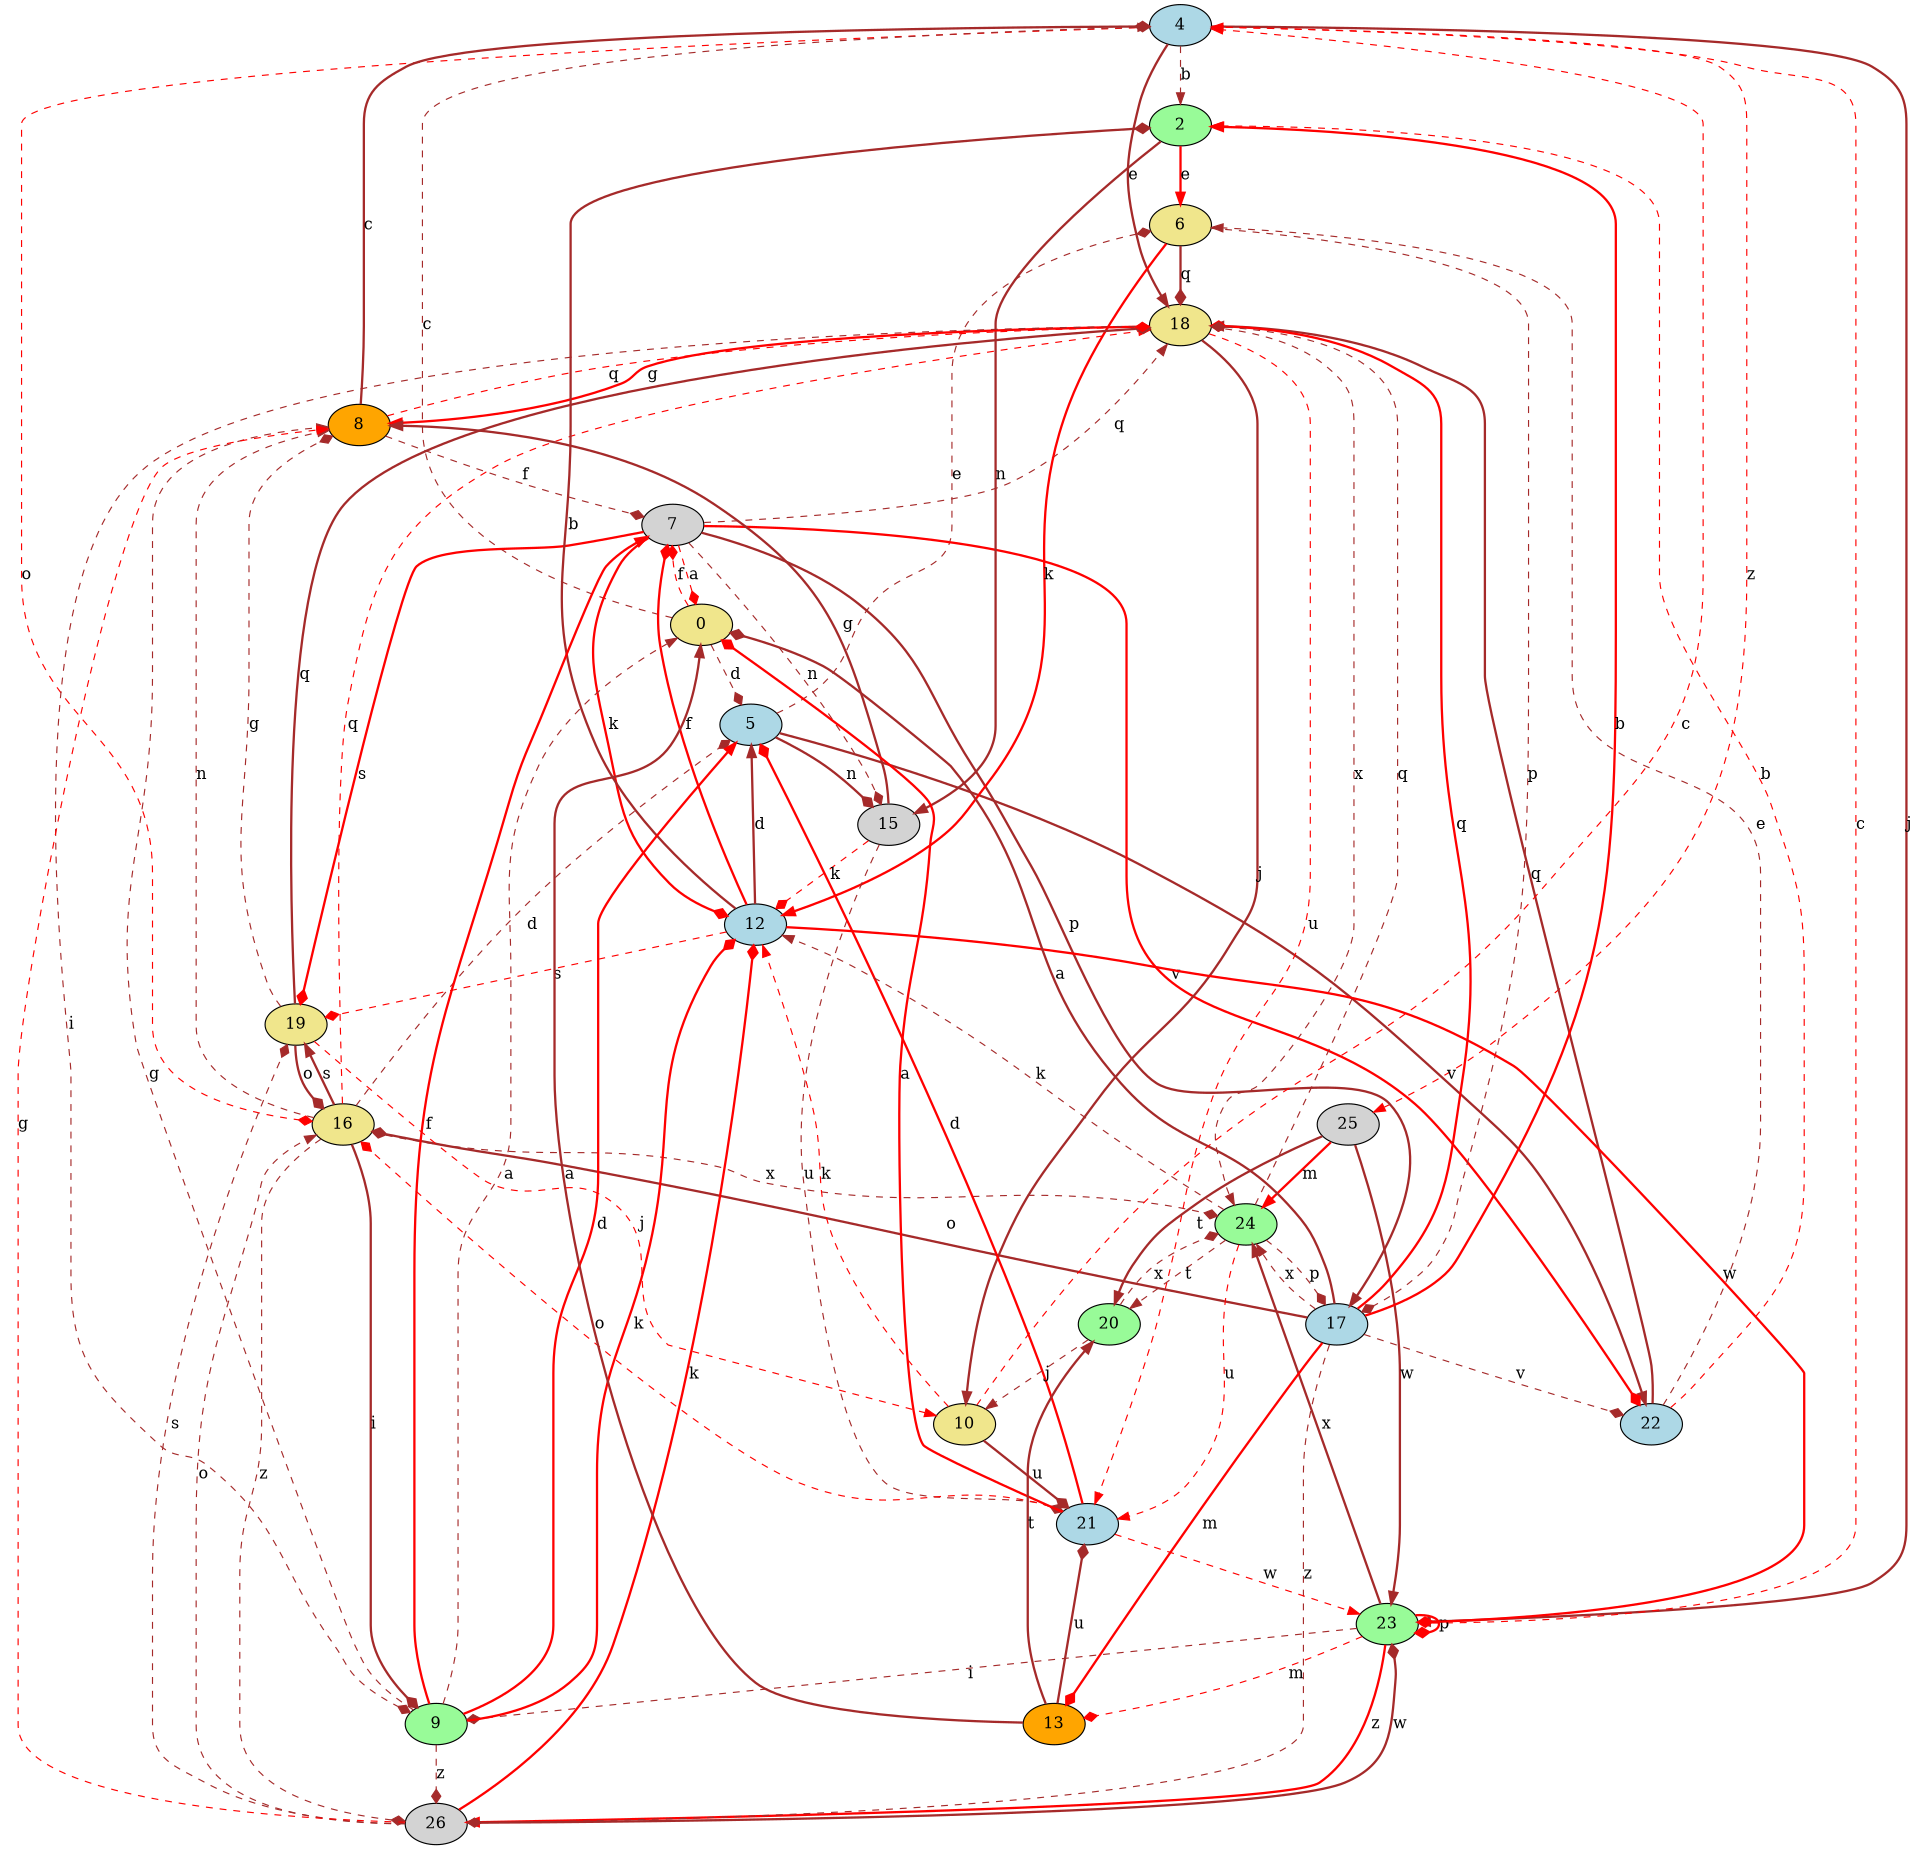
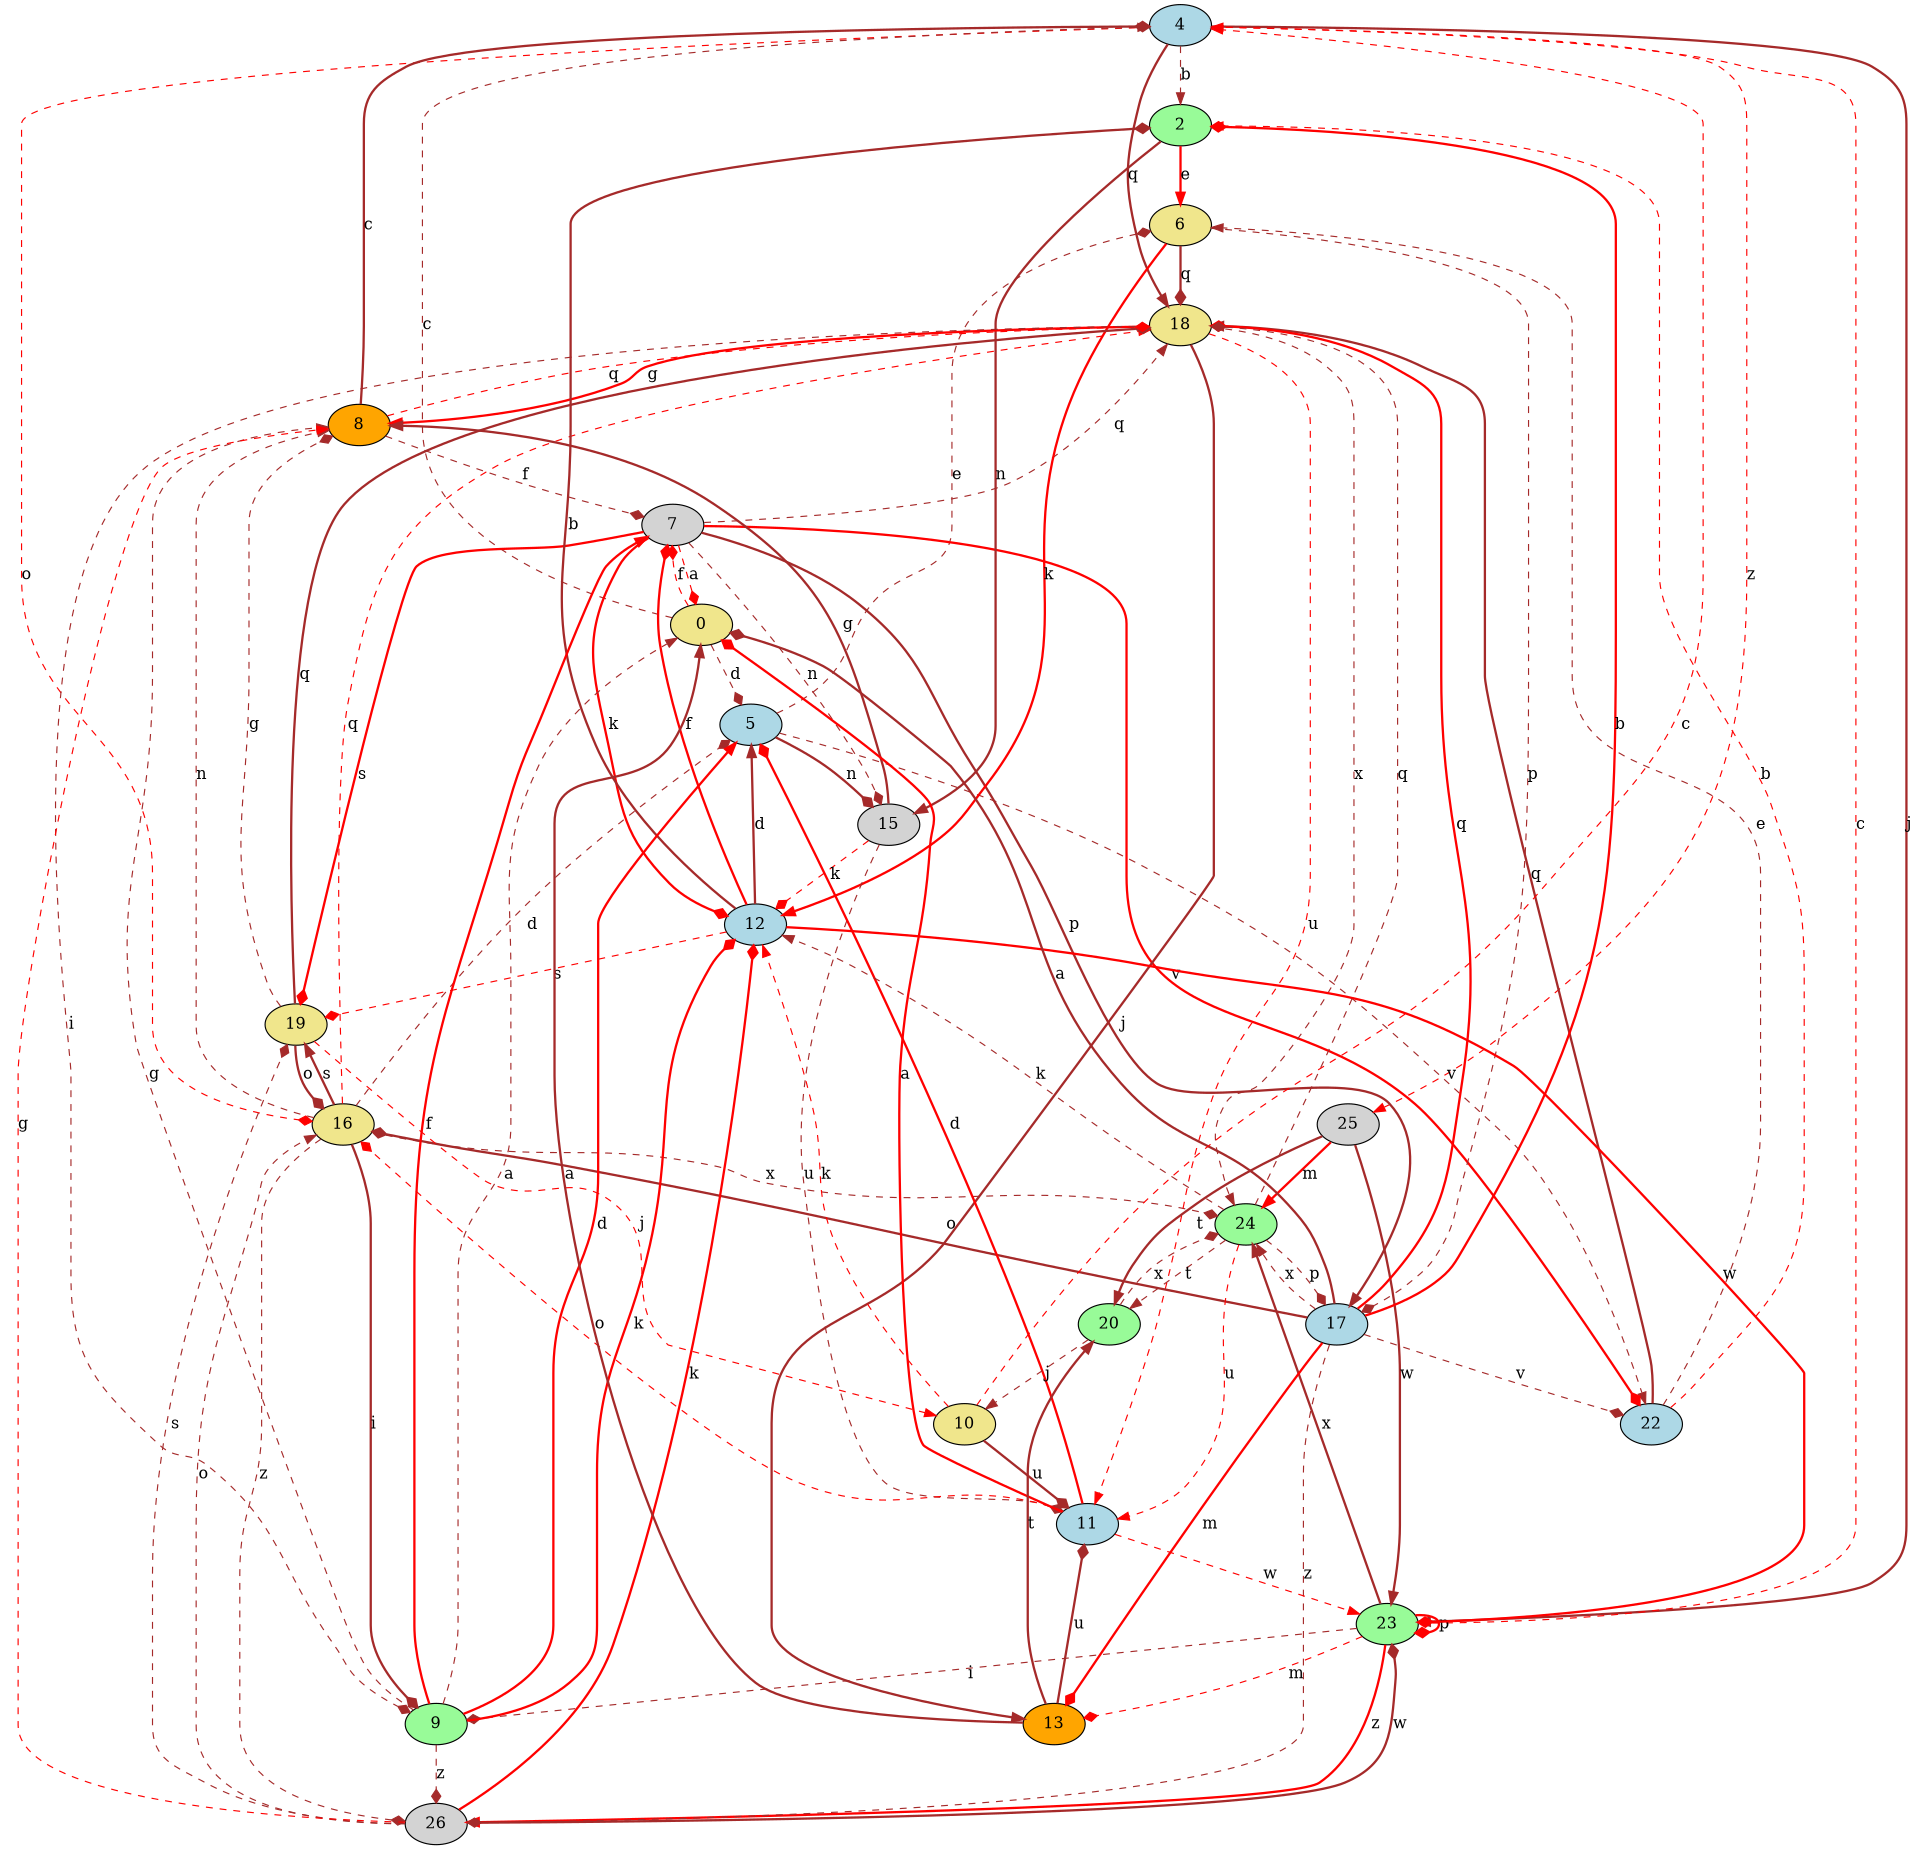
edge "4" -> "18": label "e" -> "q"
edge "17" -> "2": arrowhead normal -> diamond
edge "18" -> "10": now "18" -> "13"
edge "5" -> "22": style bold -> dashed
node "21": label "21" -> "11"
